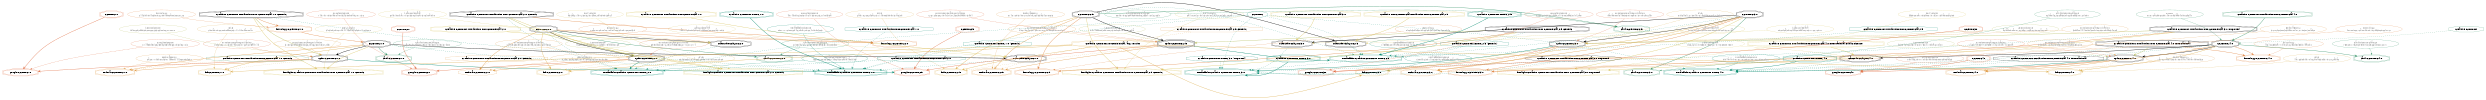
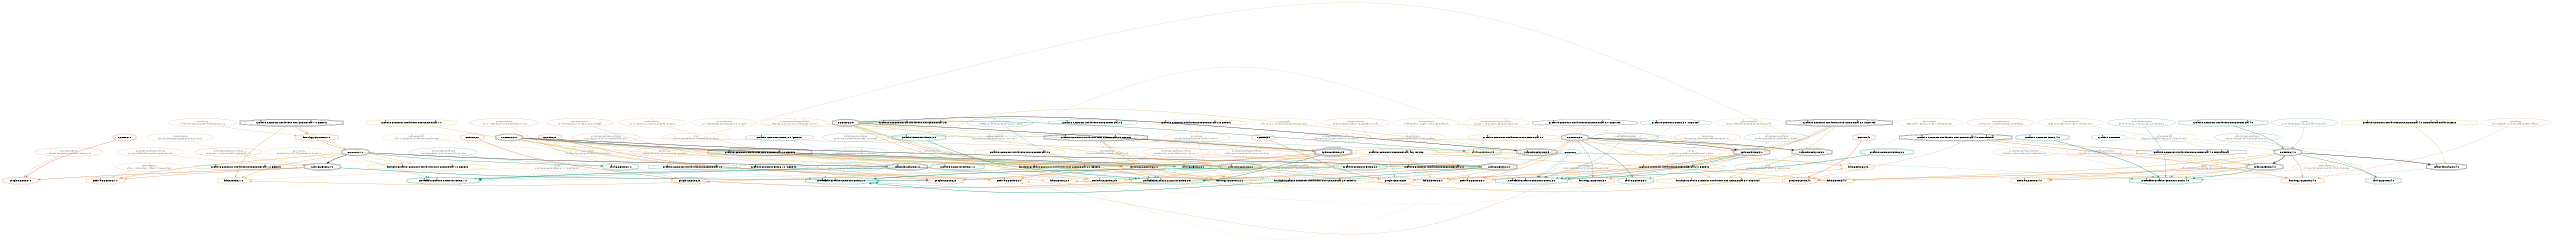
edge "Creative Commons Attribution Non Commercial 1.0 Generic" -> "spdx:CC-BY-NC-1.0": now "Creative Commons Attribution Non Commercial 1.0 Generic" -> "fsf:CC-BY-NC-1.0"
edge "Creative Commons Attribution-NonCommercial 2.5 Generic" -> "Fedora:CC-BY-NC-2.5": now "Creative Commons Attribution-NonCommercial 2.5 Generic" -> "fossology:CC-BY-NC-2.5"
node "Creative Commons Attribution-NonCommercial 3.0 Unported": shape ellipse -> octagon
node "Creative Commons BY-NC 2.0": added
